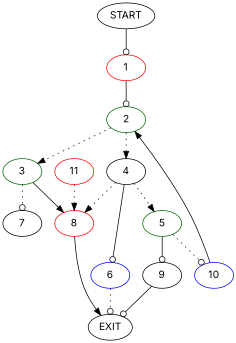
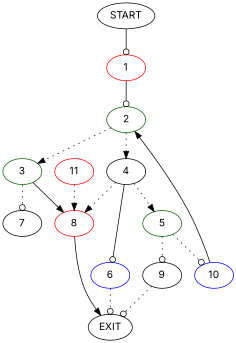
edge "5" -> "9": style solid -> dotted
edge "9" -> "EXIT": style solid -> dotted
